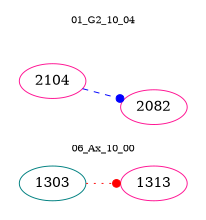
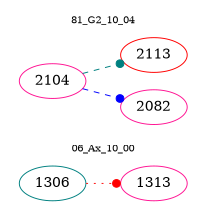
cluster "01_G2_10_04": label "01_G2_10_04" -> "81_G2_10_04"
node "2113": added
node "1303": label "1303" -> "1306"
